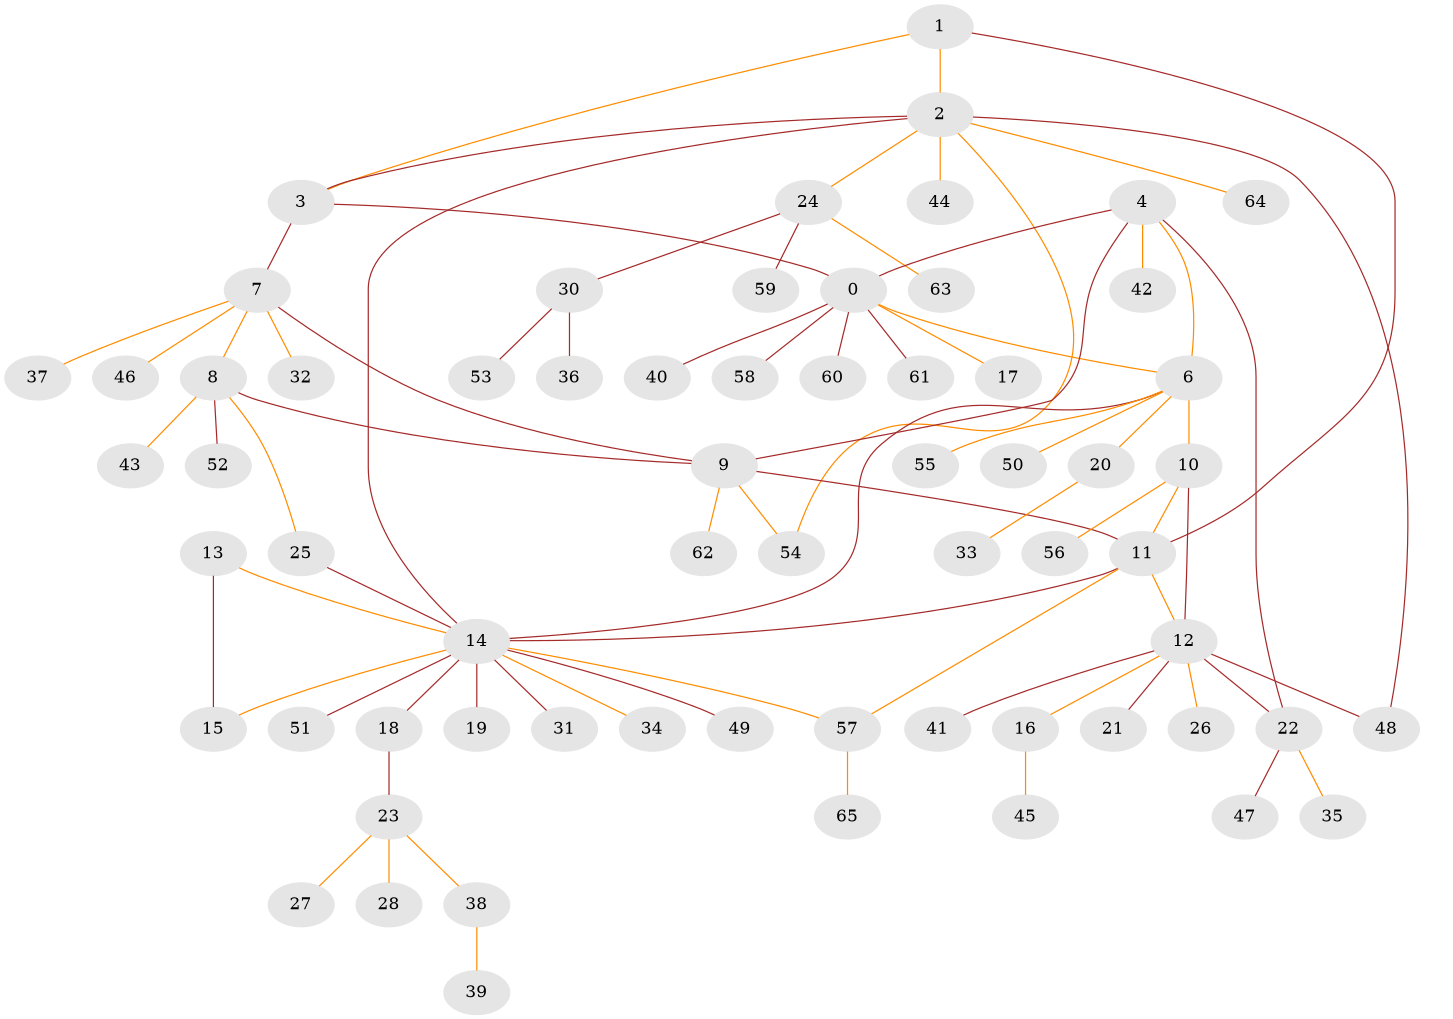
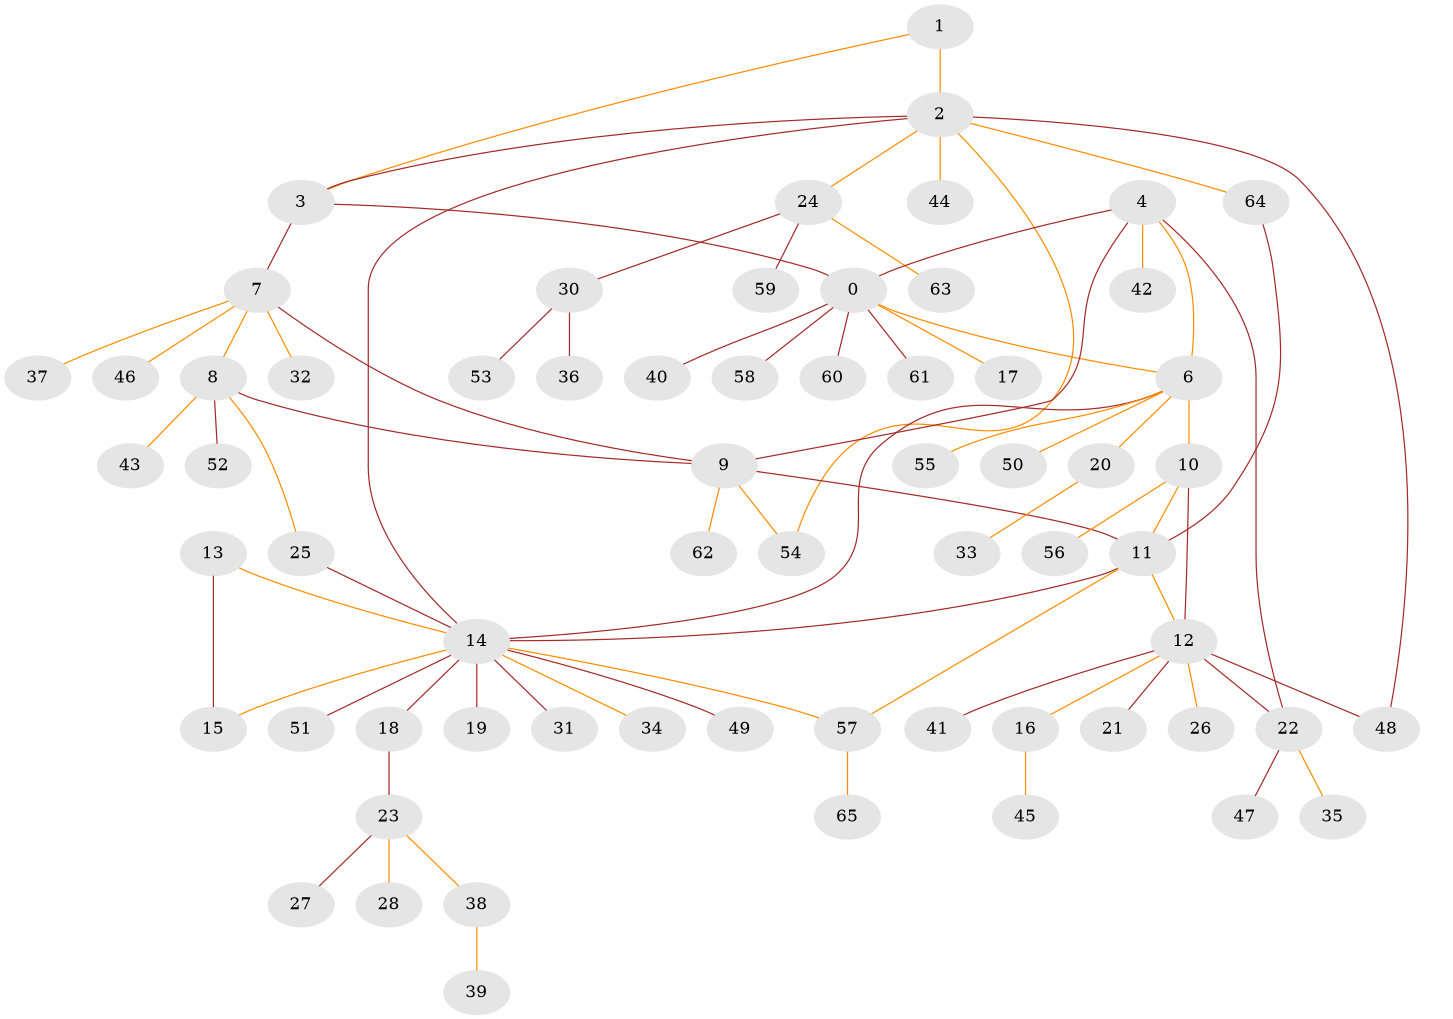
edge "1" -- "11": now "64" -- "11"
edge "23" -- "27": color darkorange -> brown
